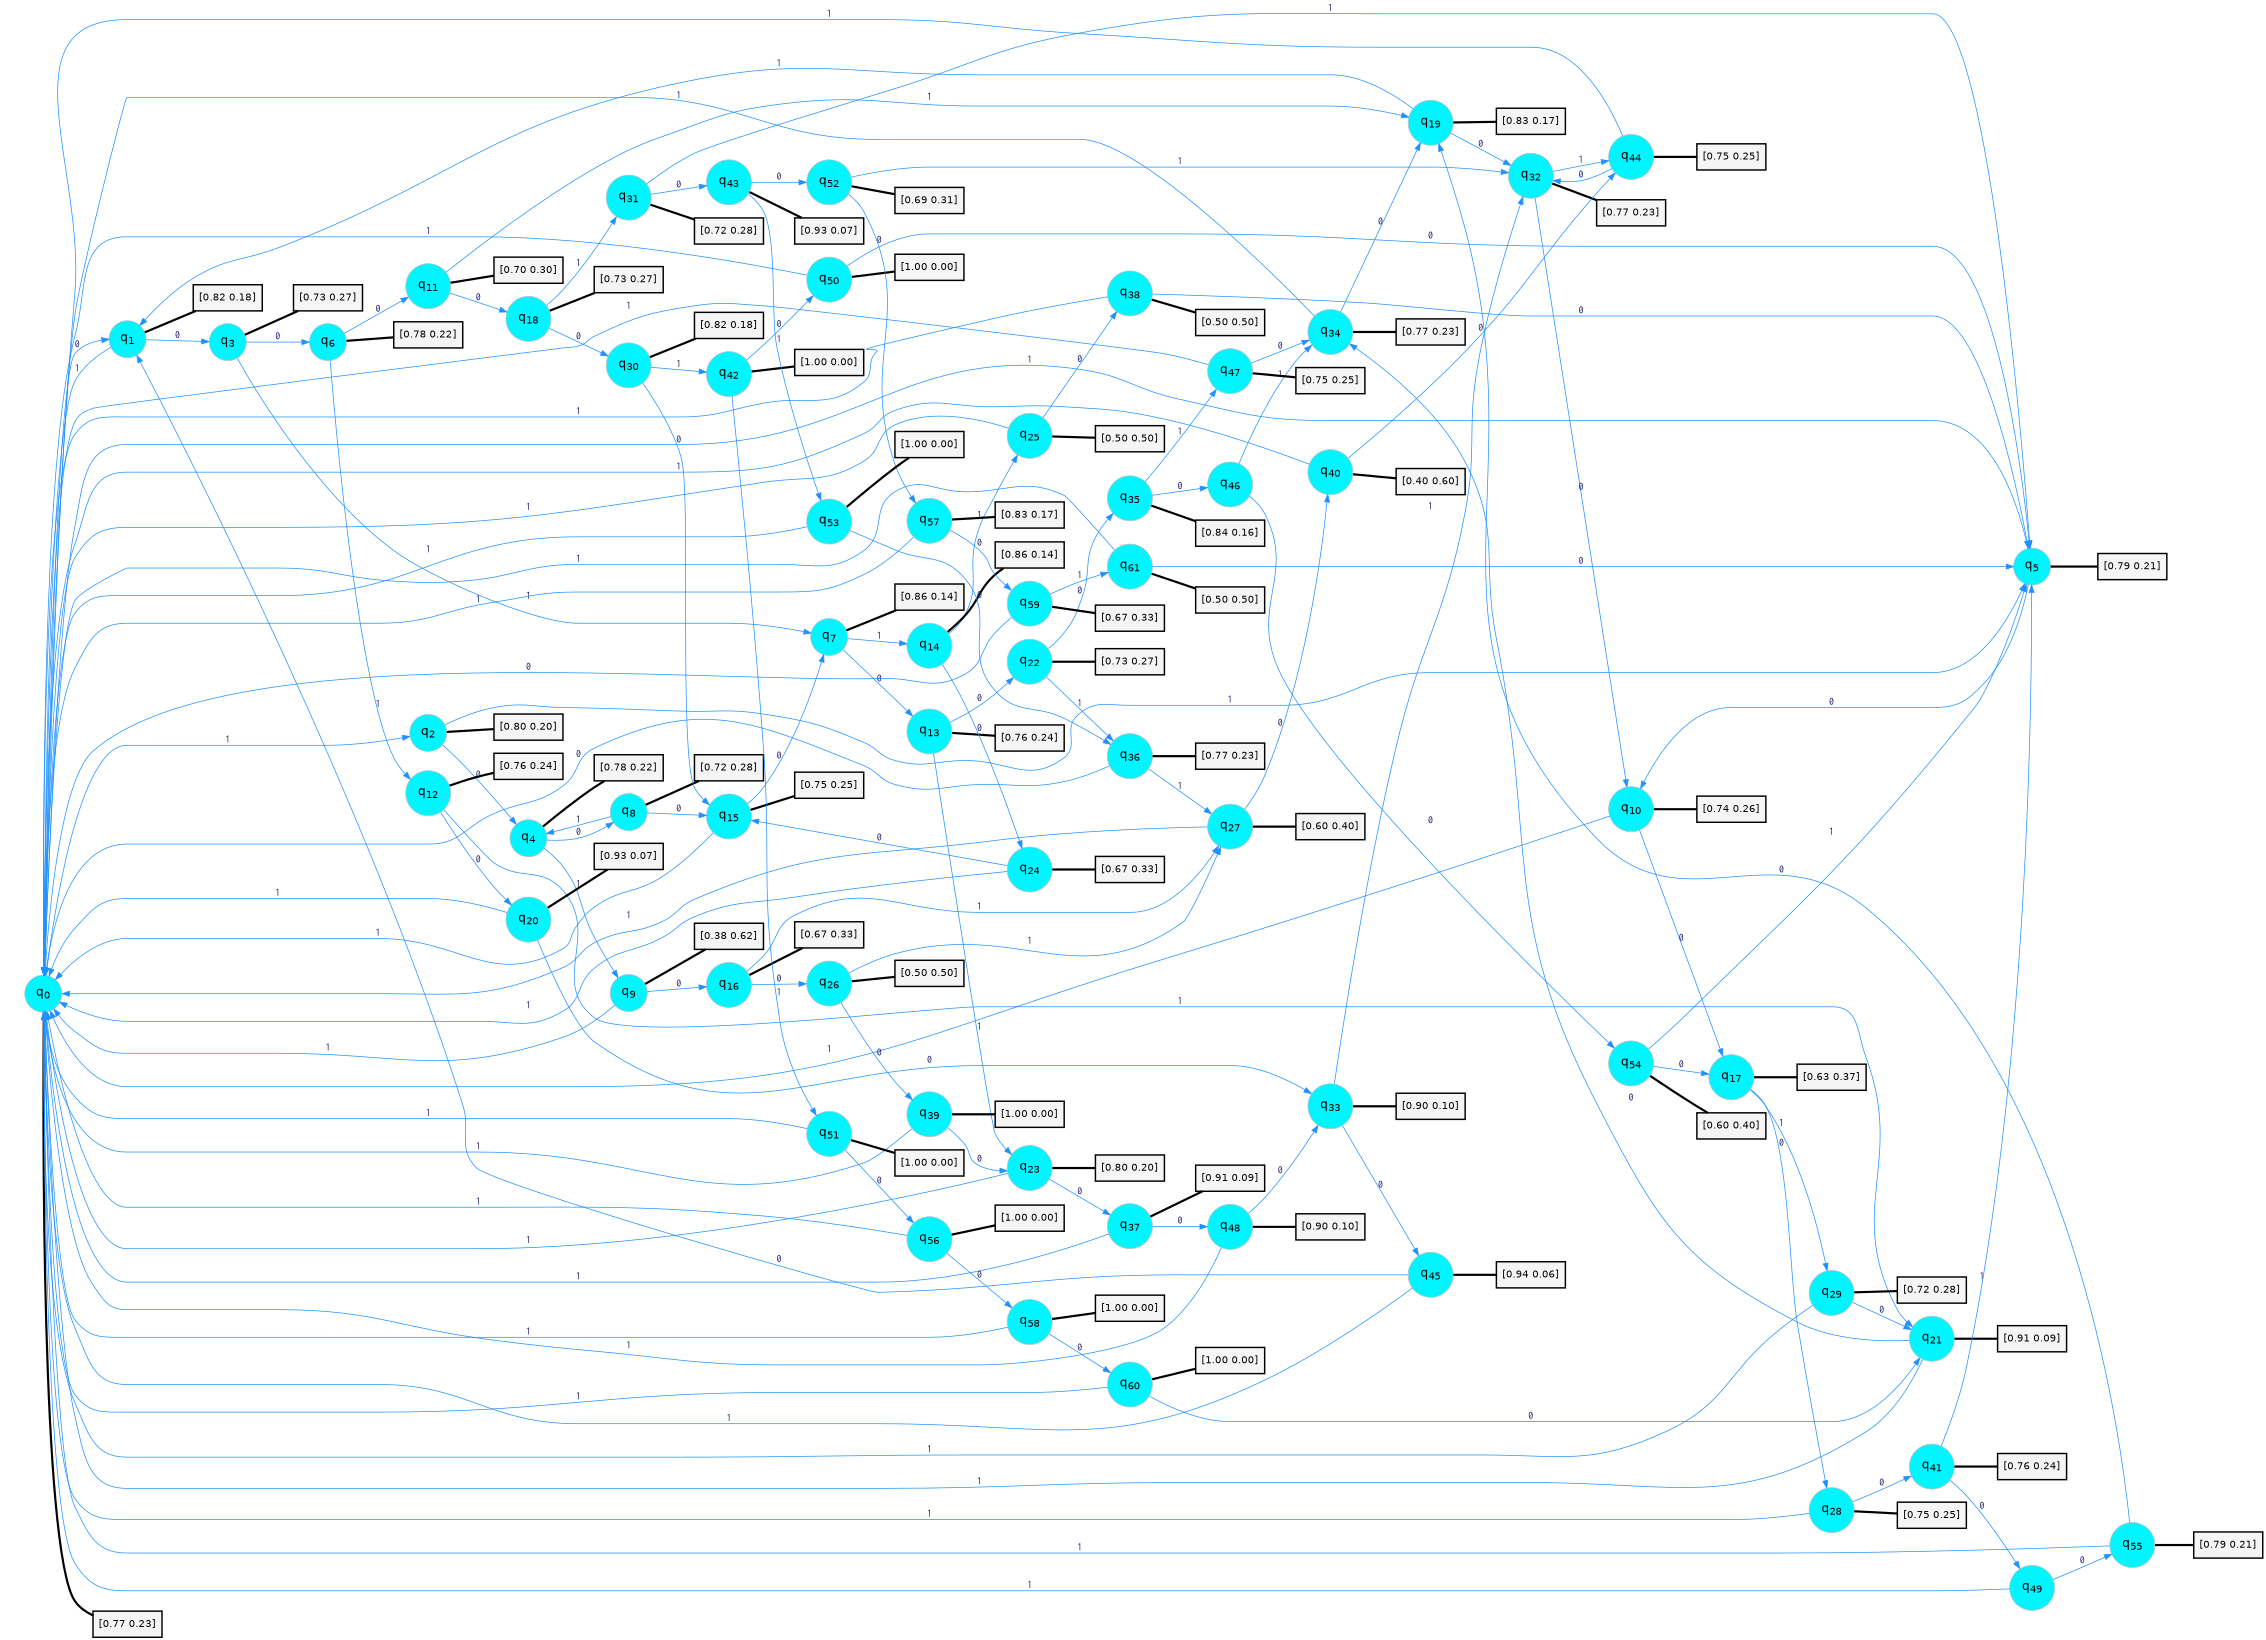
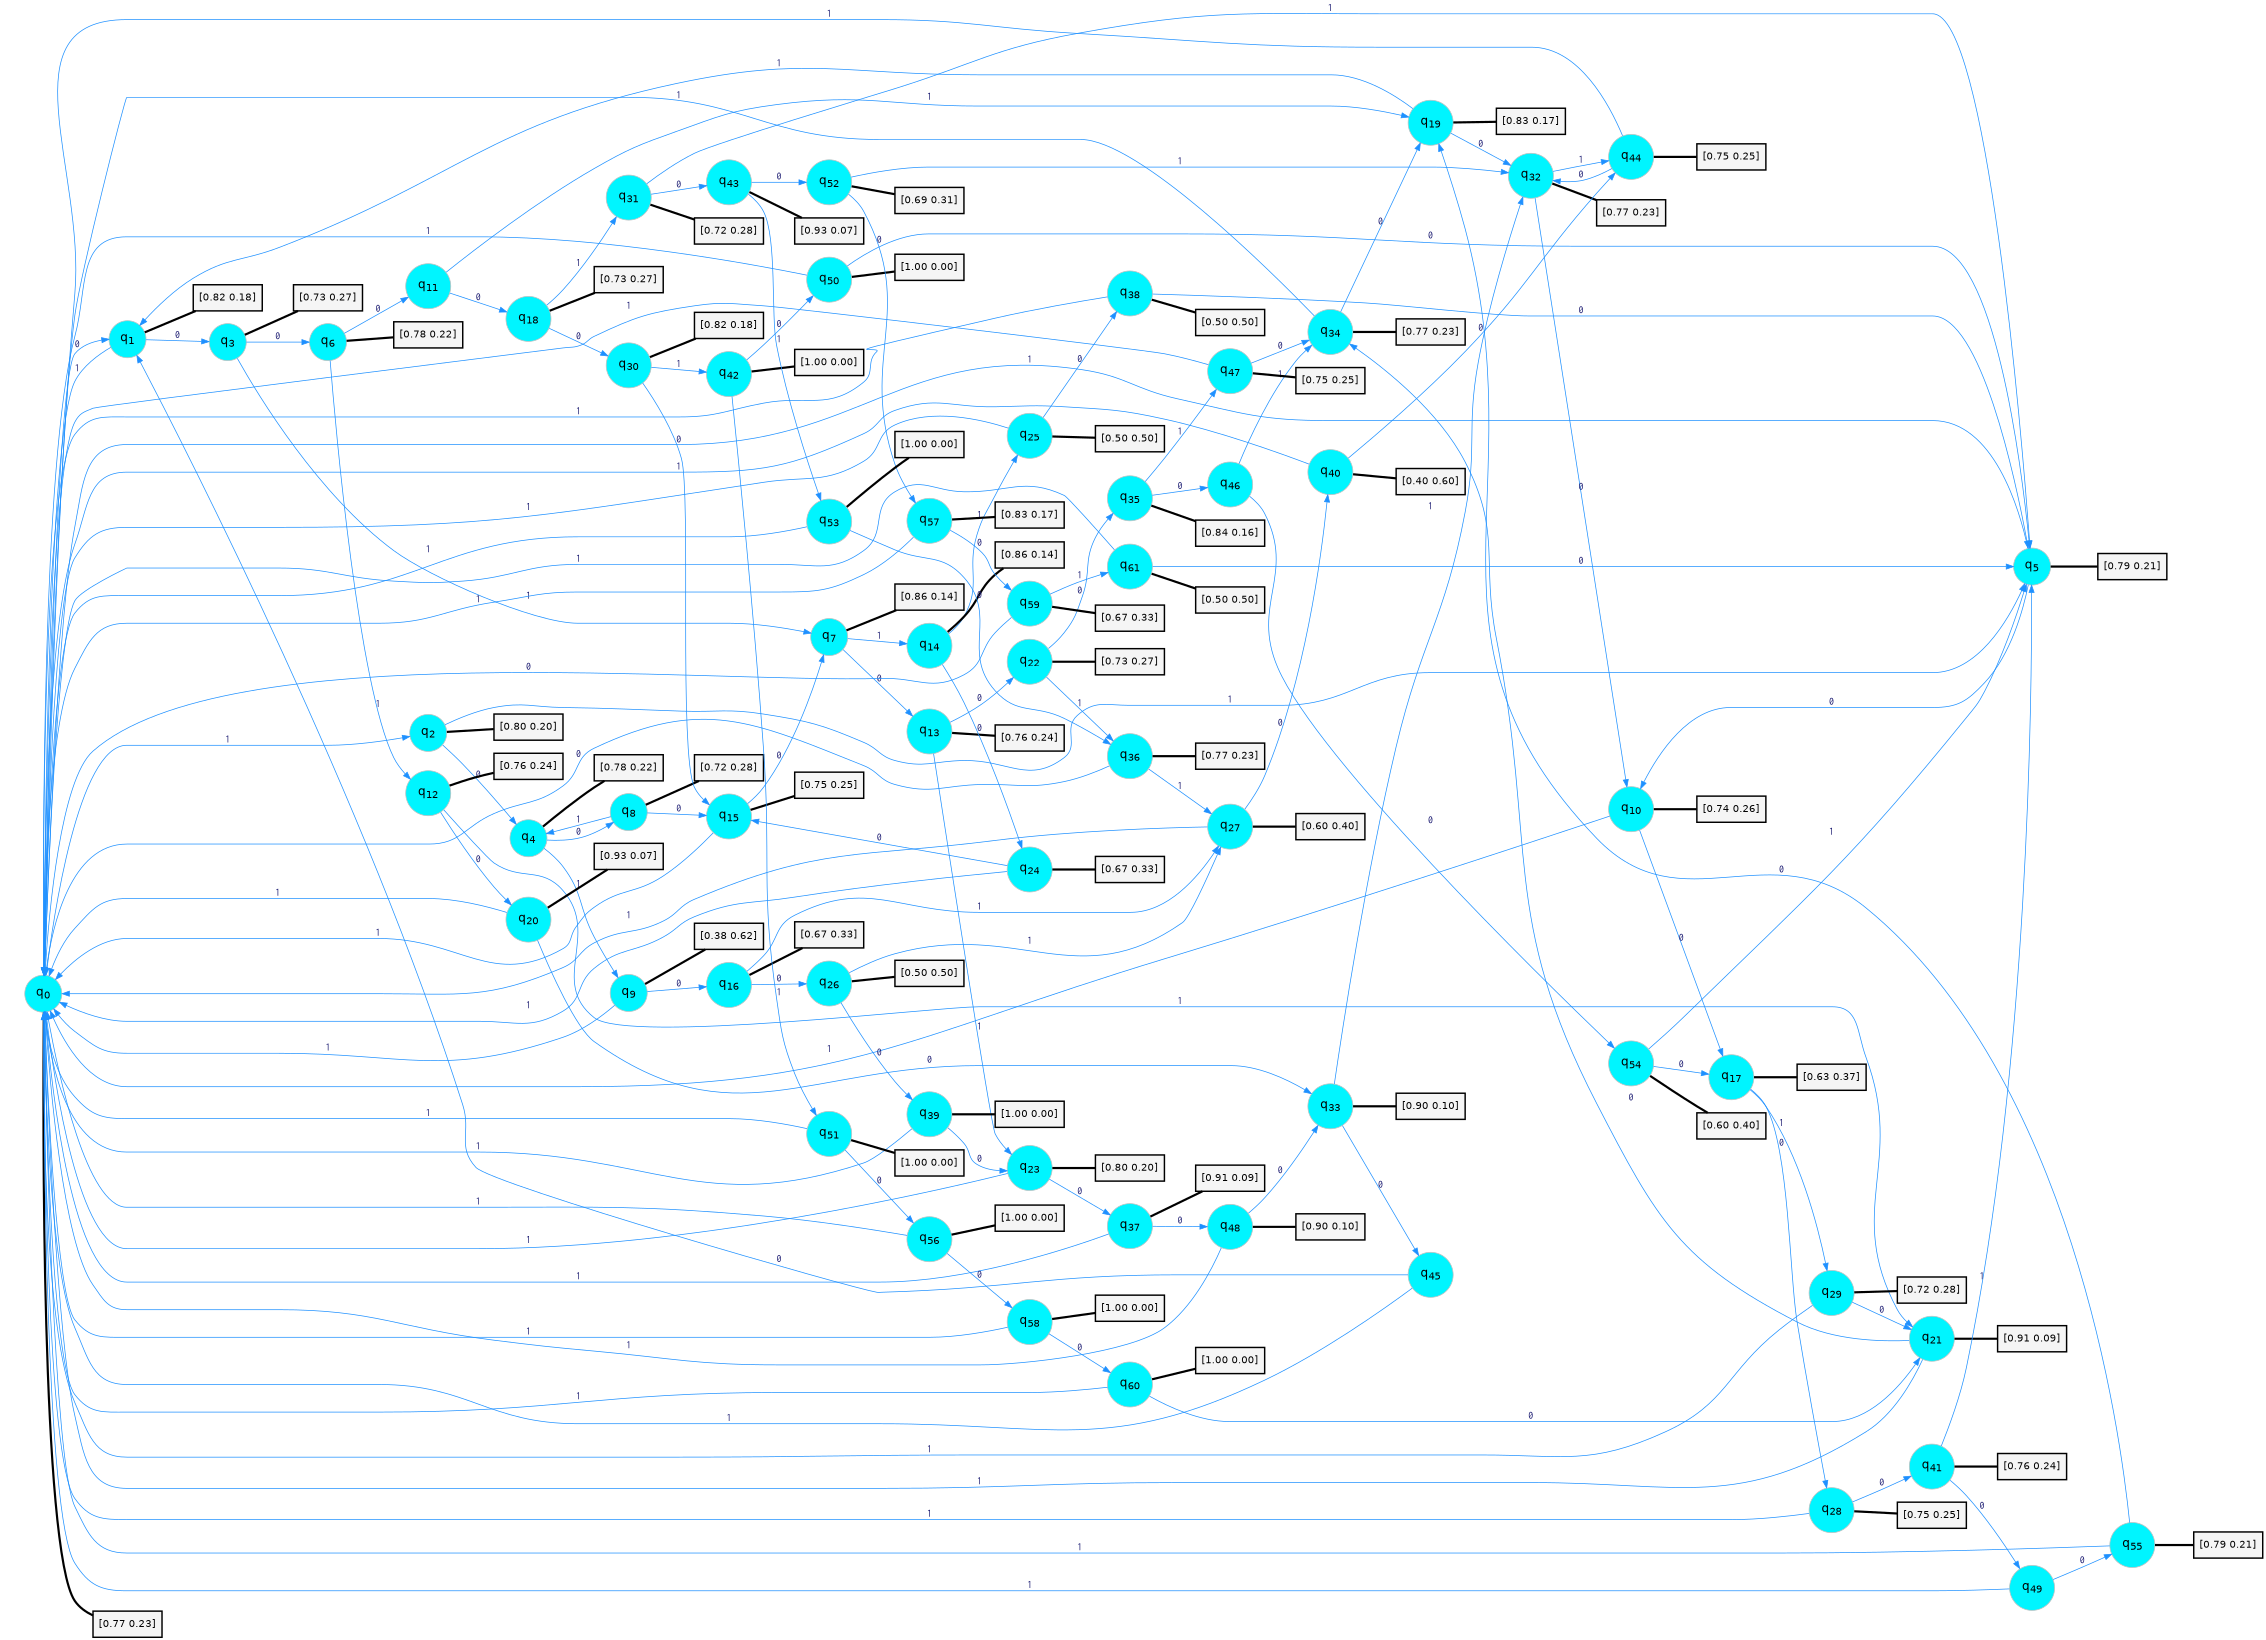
node "[0.70 0.30]": removed
node "[0.94 0.06]": removed
